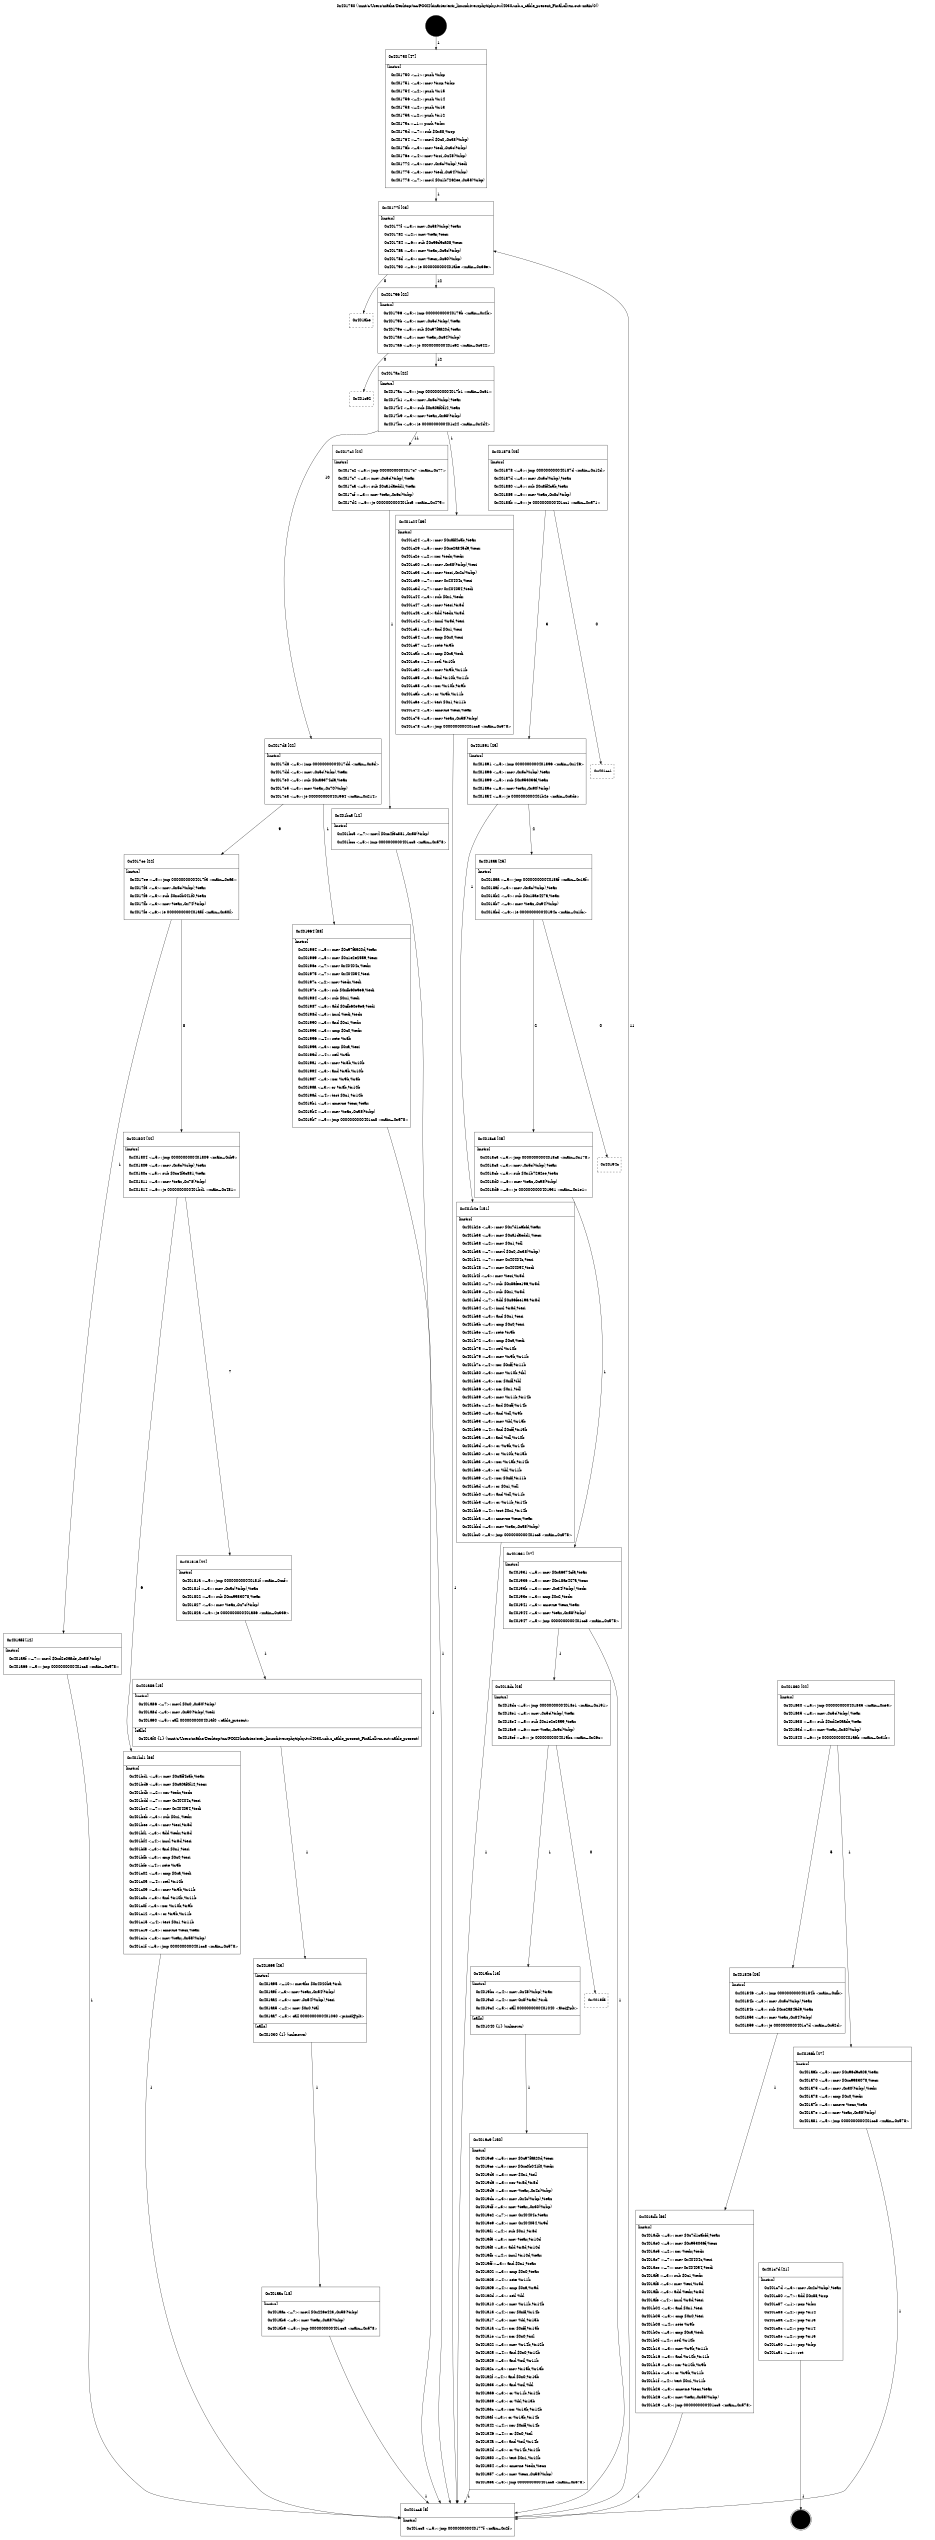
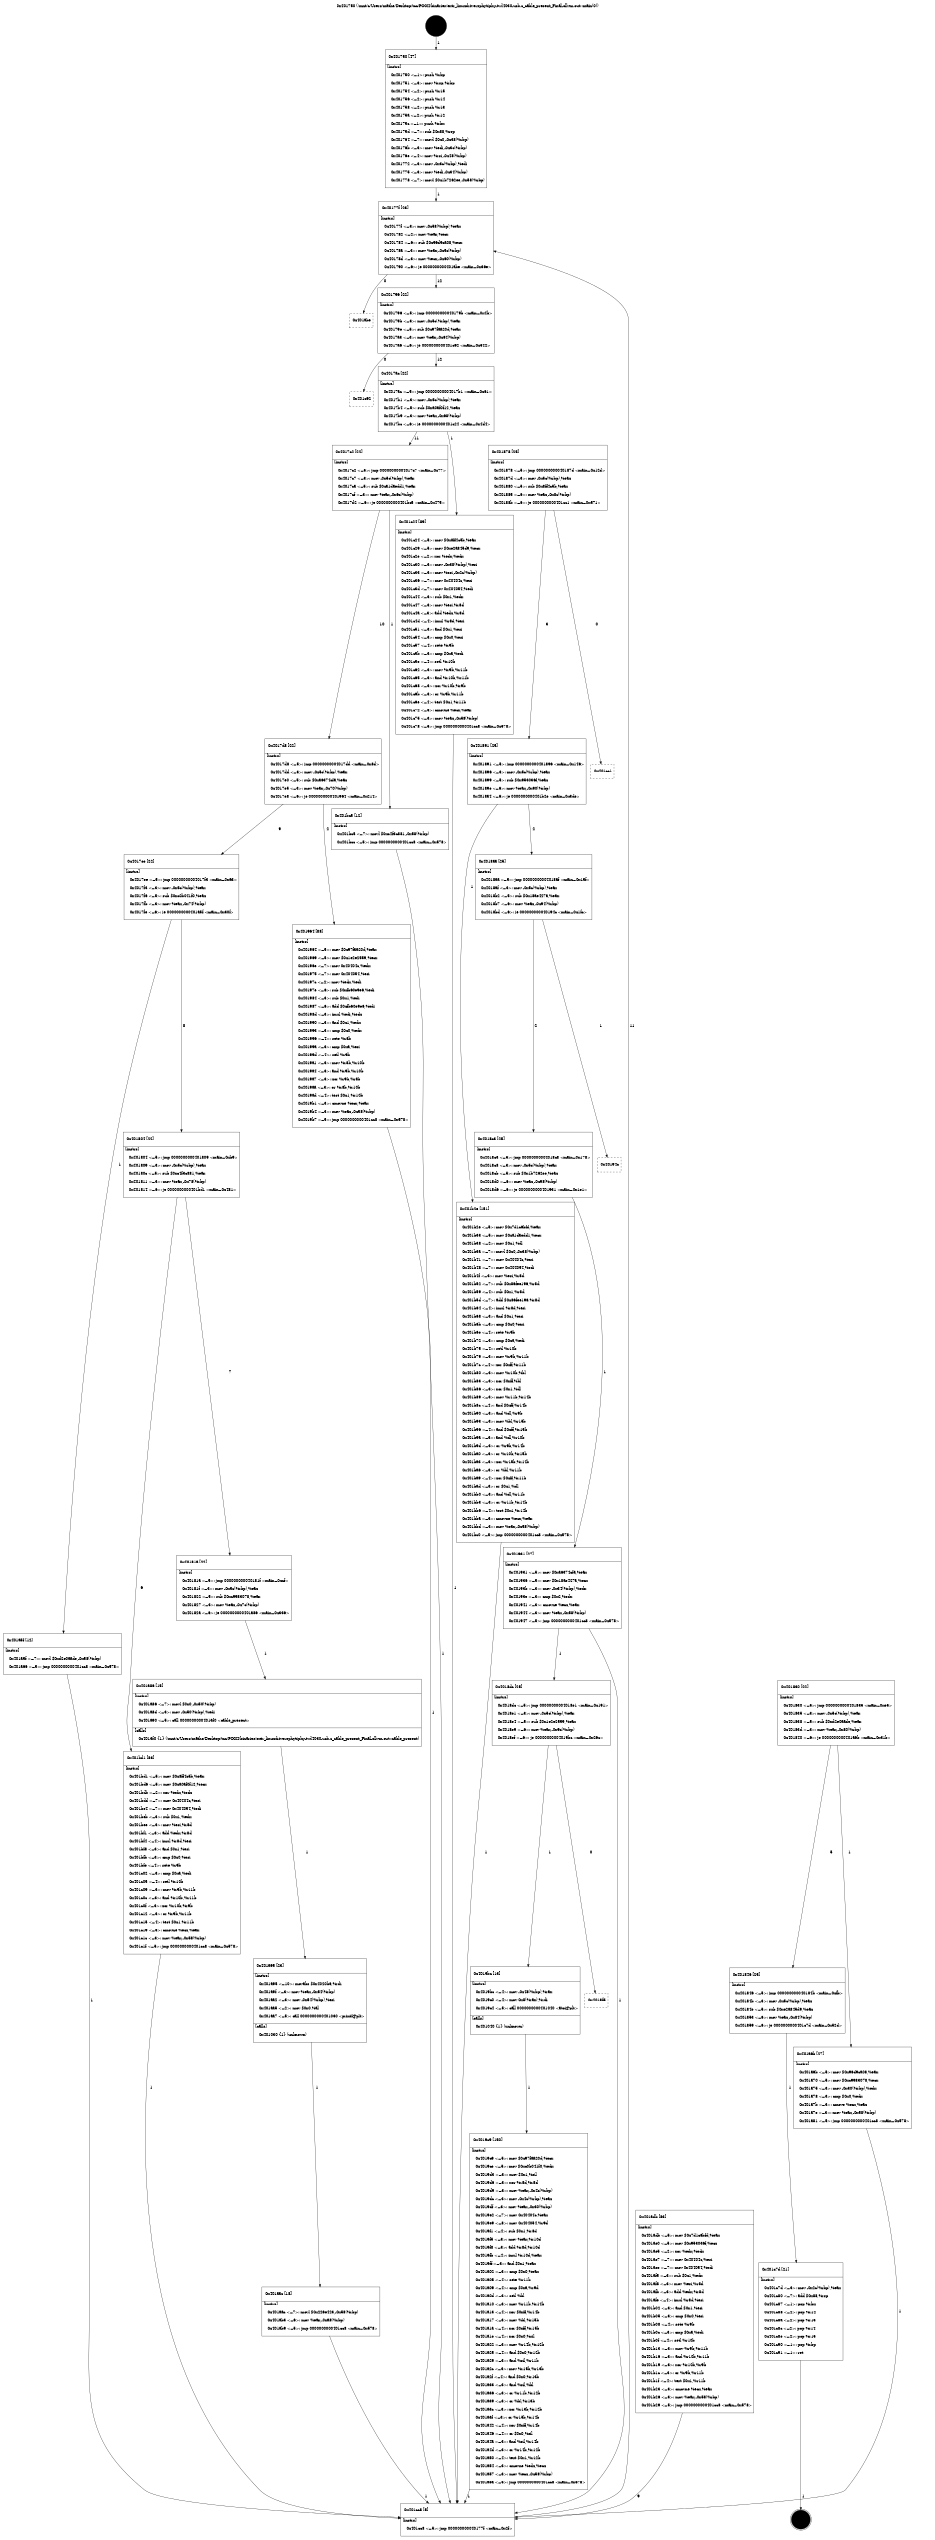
edge "0x4017ac [22]" -> "0x4017d8 [22]": now "0x4017c2 [22]" -> "0x4017d8 [22]"
edge "0x4017d8 [22]" -> "0x401964 [88]": label " 1" -> " 2"
edge "0x4018aa [25]" -> "0x40194c": label " 0" -> " 1"
edge "0x401846 [25]" -> "0x401adb [83]": now "0x401846 [25]" -> "0x401c7d [21]"
edge "0x401adb [83]" -> "0x401cc8 [5]": label " 1" -> " 9"
